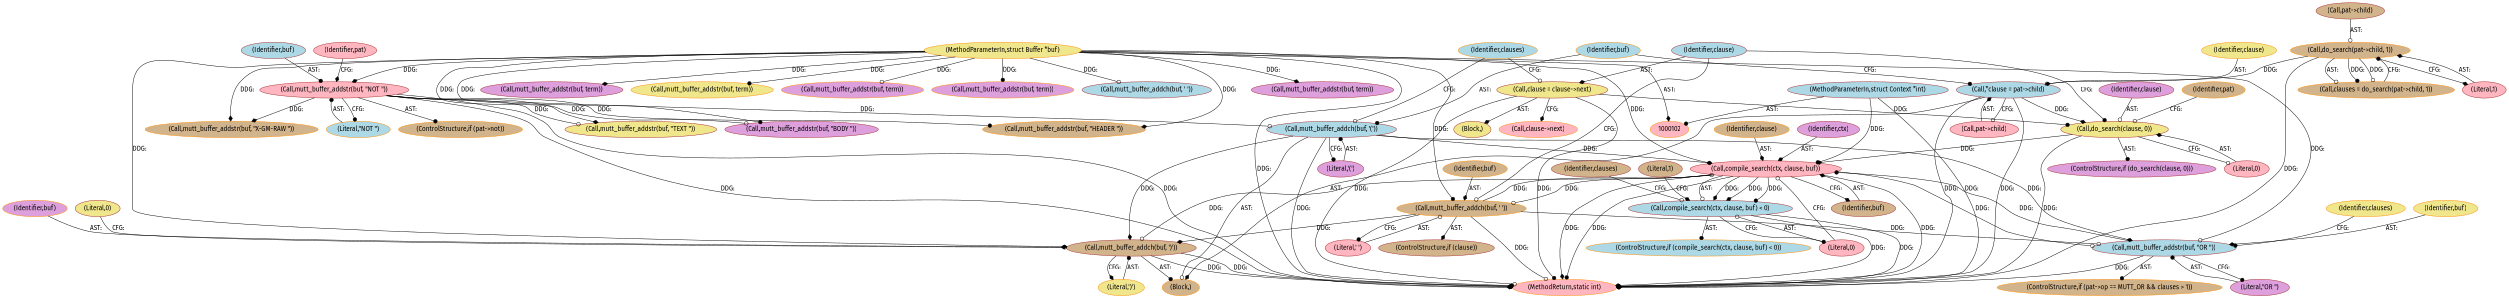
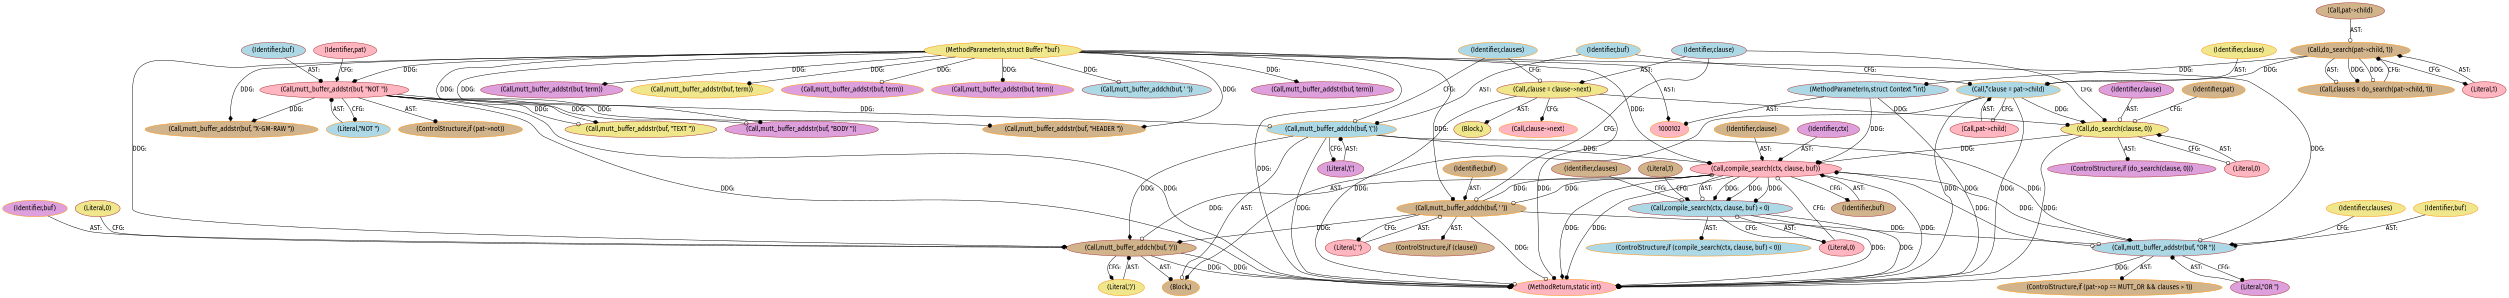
node "(Call,*clause = pat->child)": color brown -> darkorange
node "(Call,mutt_buffer_addch(buf, '('))": color brown -> darkorange
edge "(Call,do_search(pat->child, 1))" -> "(MethodReturn,static int)": now "(Call,do_search(pat->child, 1))" -> "(MethodParameterIn,struct Context *int)"
